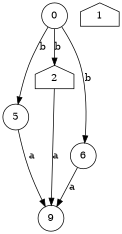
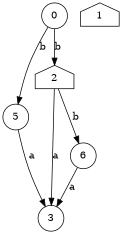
edge "0" -> "6": now "2" -> "6"
node "9": label "9" -> "3"
